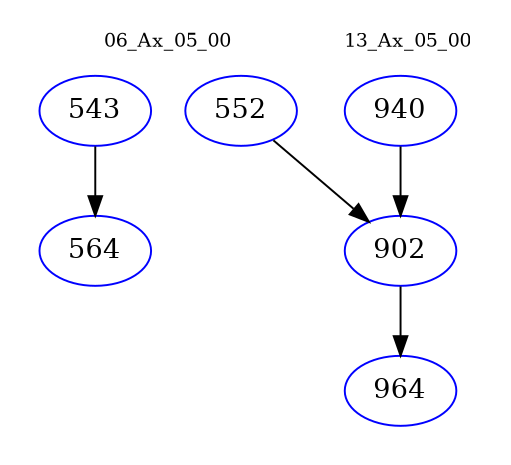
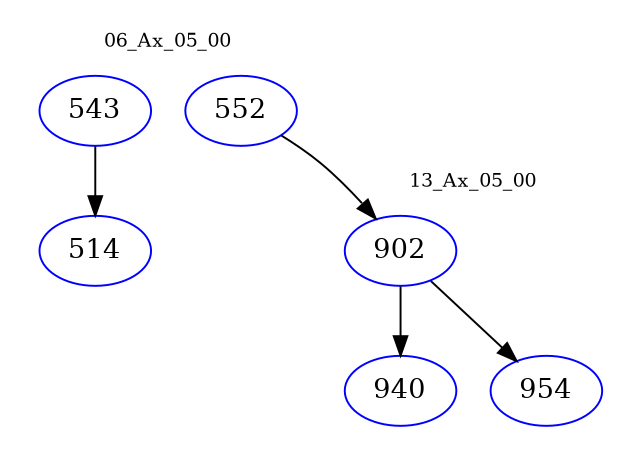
edge "940" -> "902": reversed
node "564": label "564" -> "514"
node "964": label "964" -> "954"
